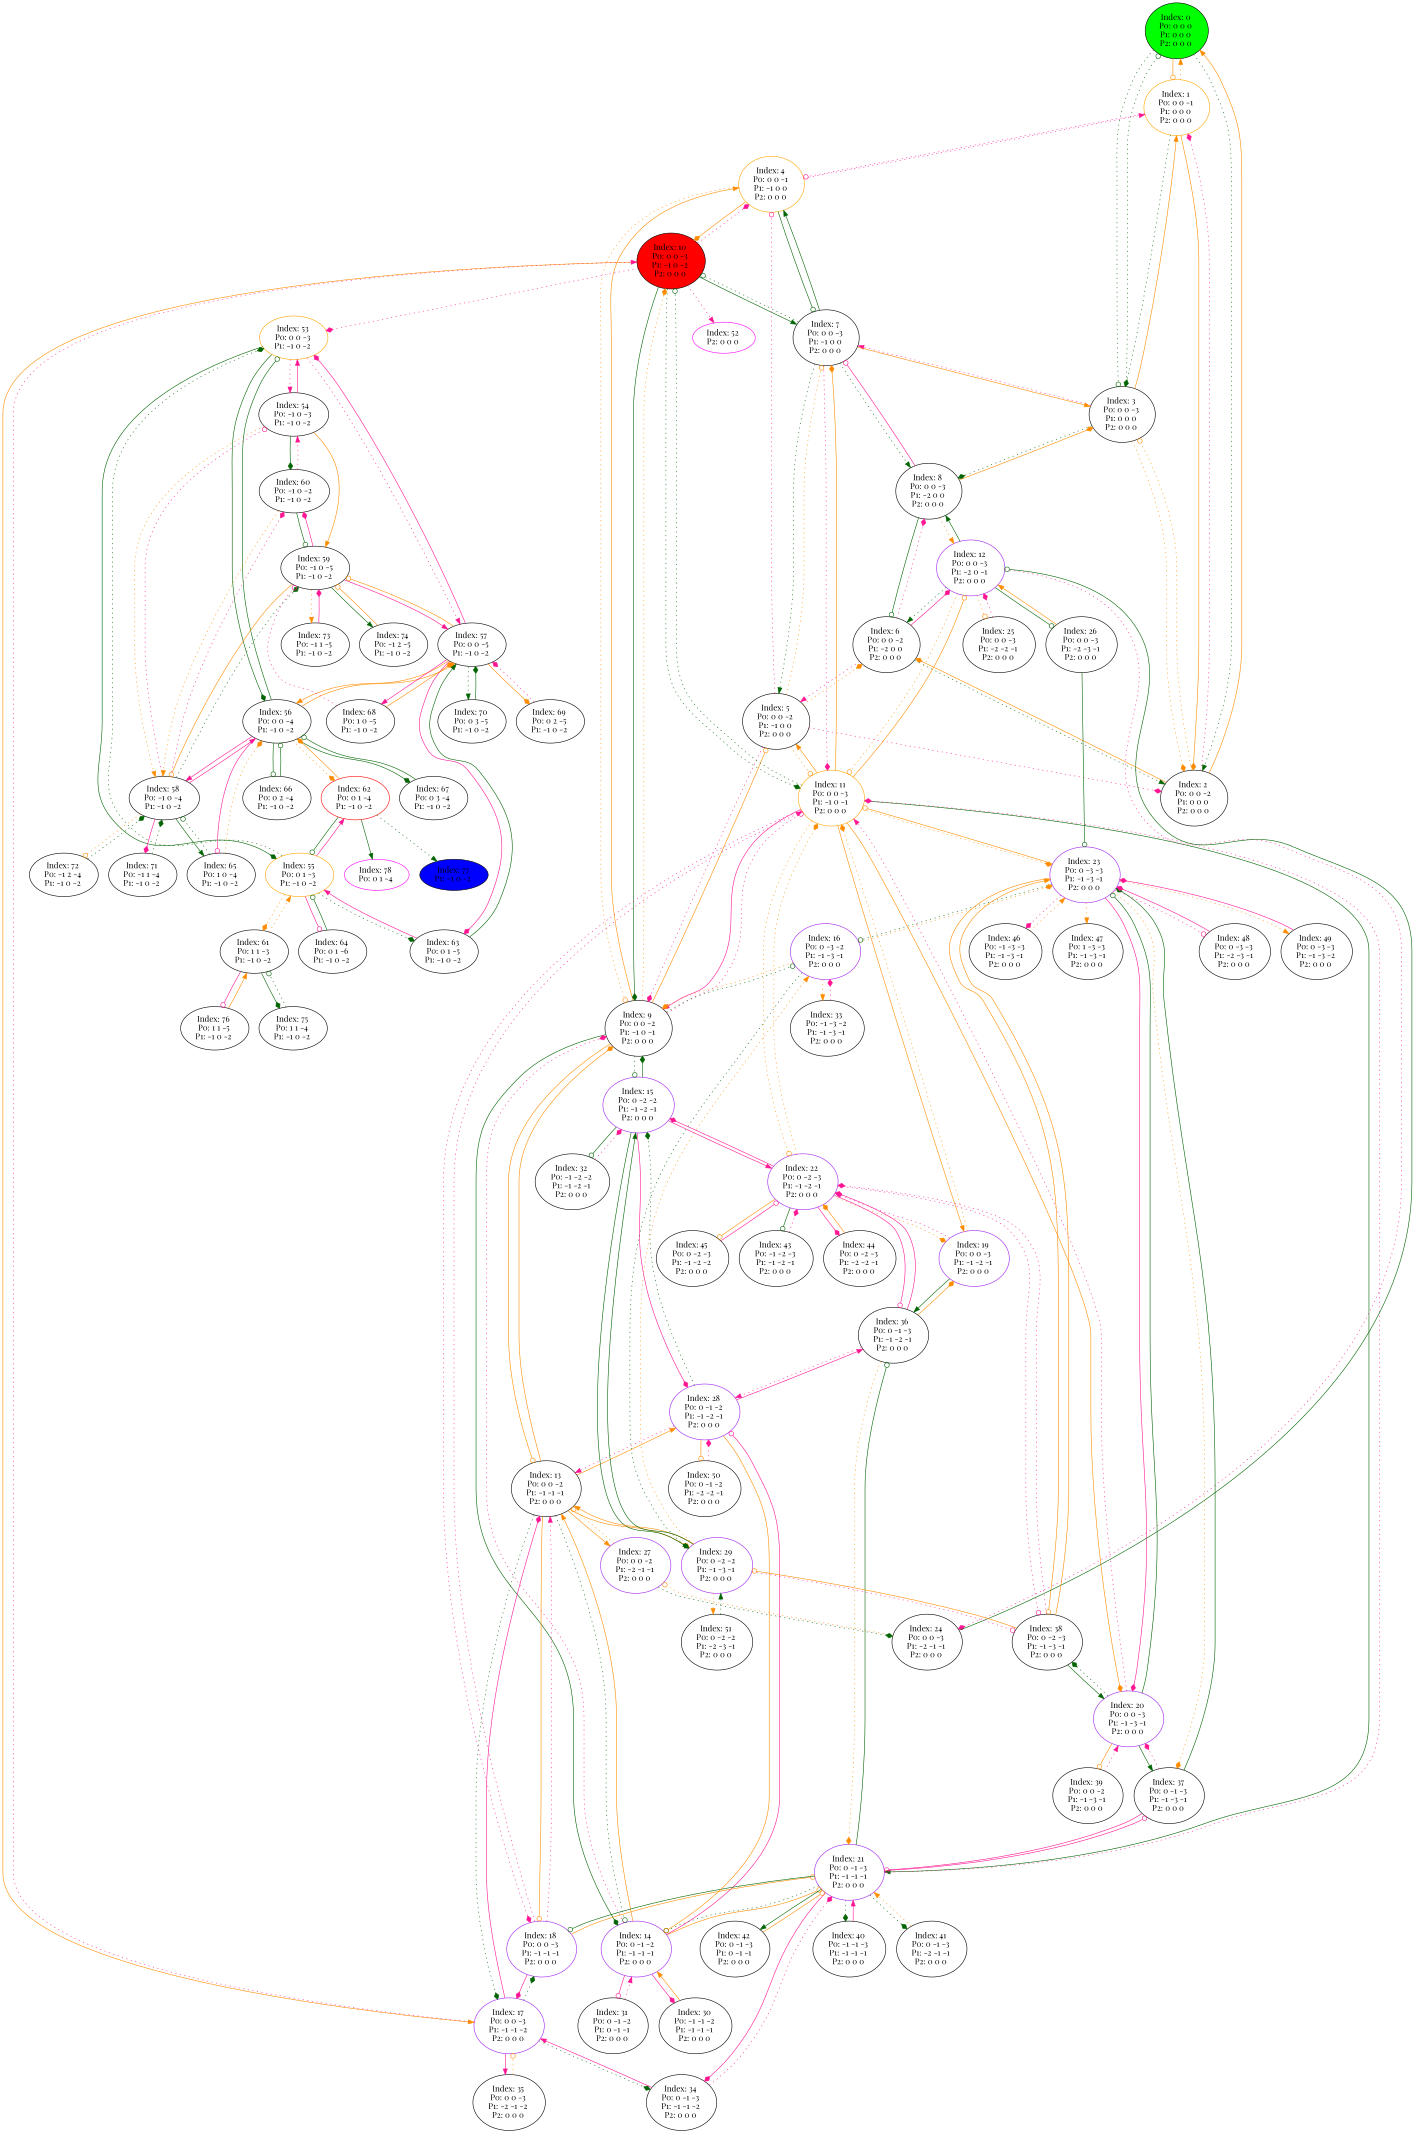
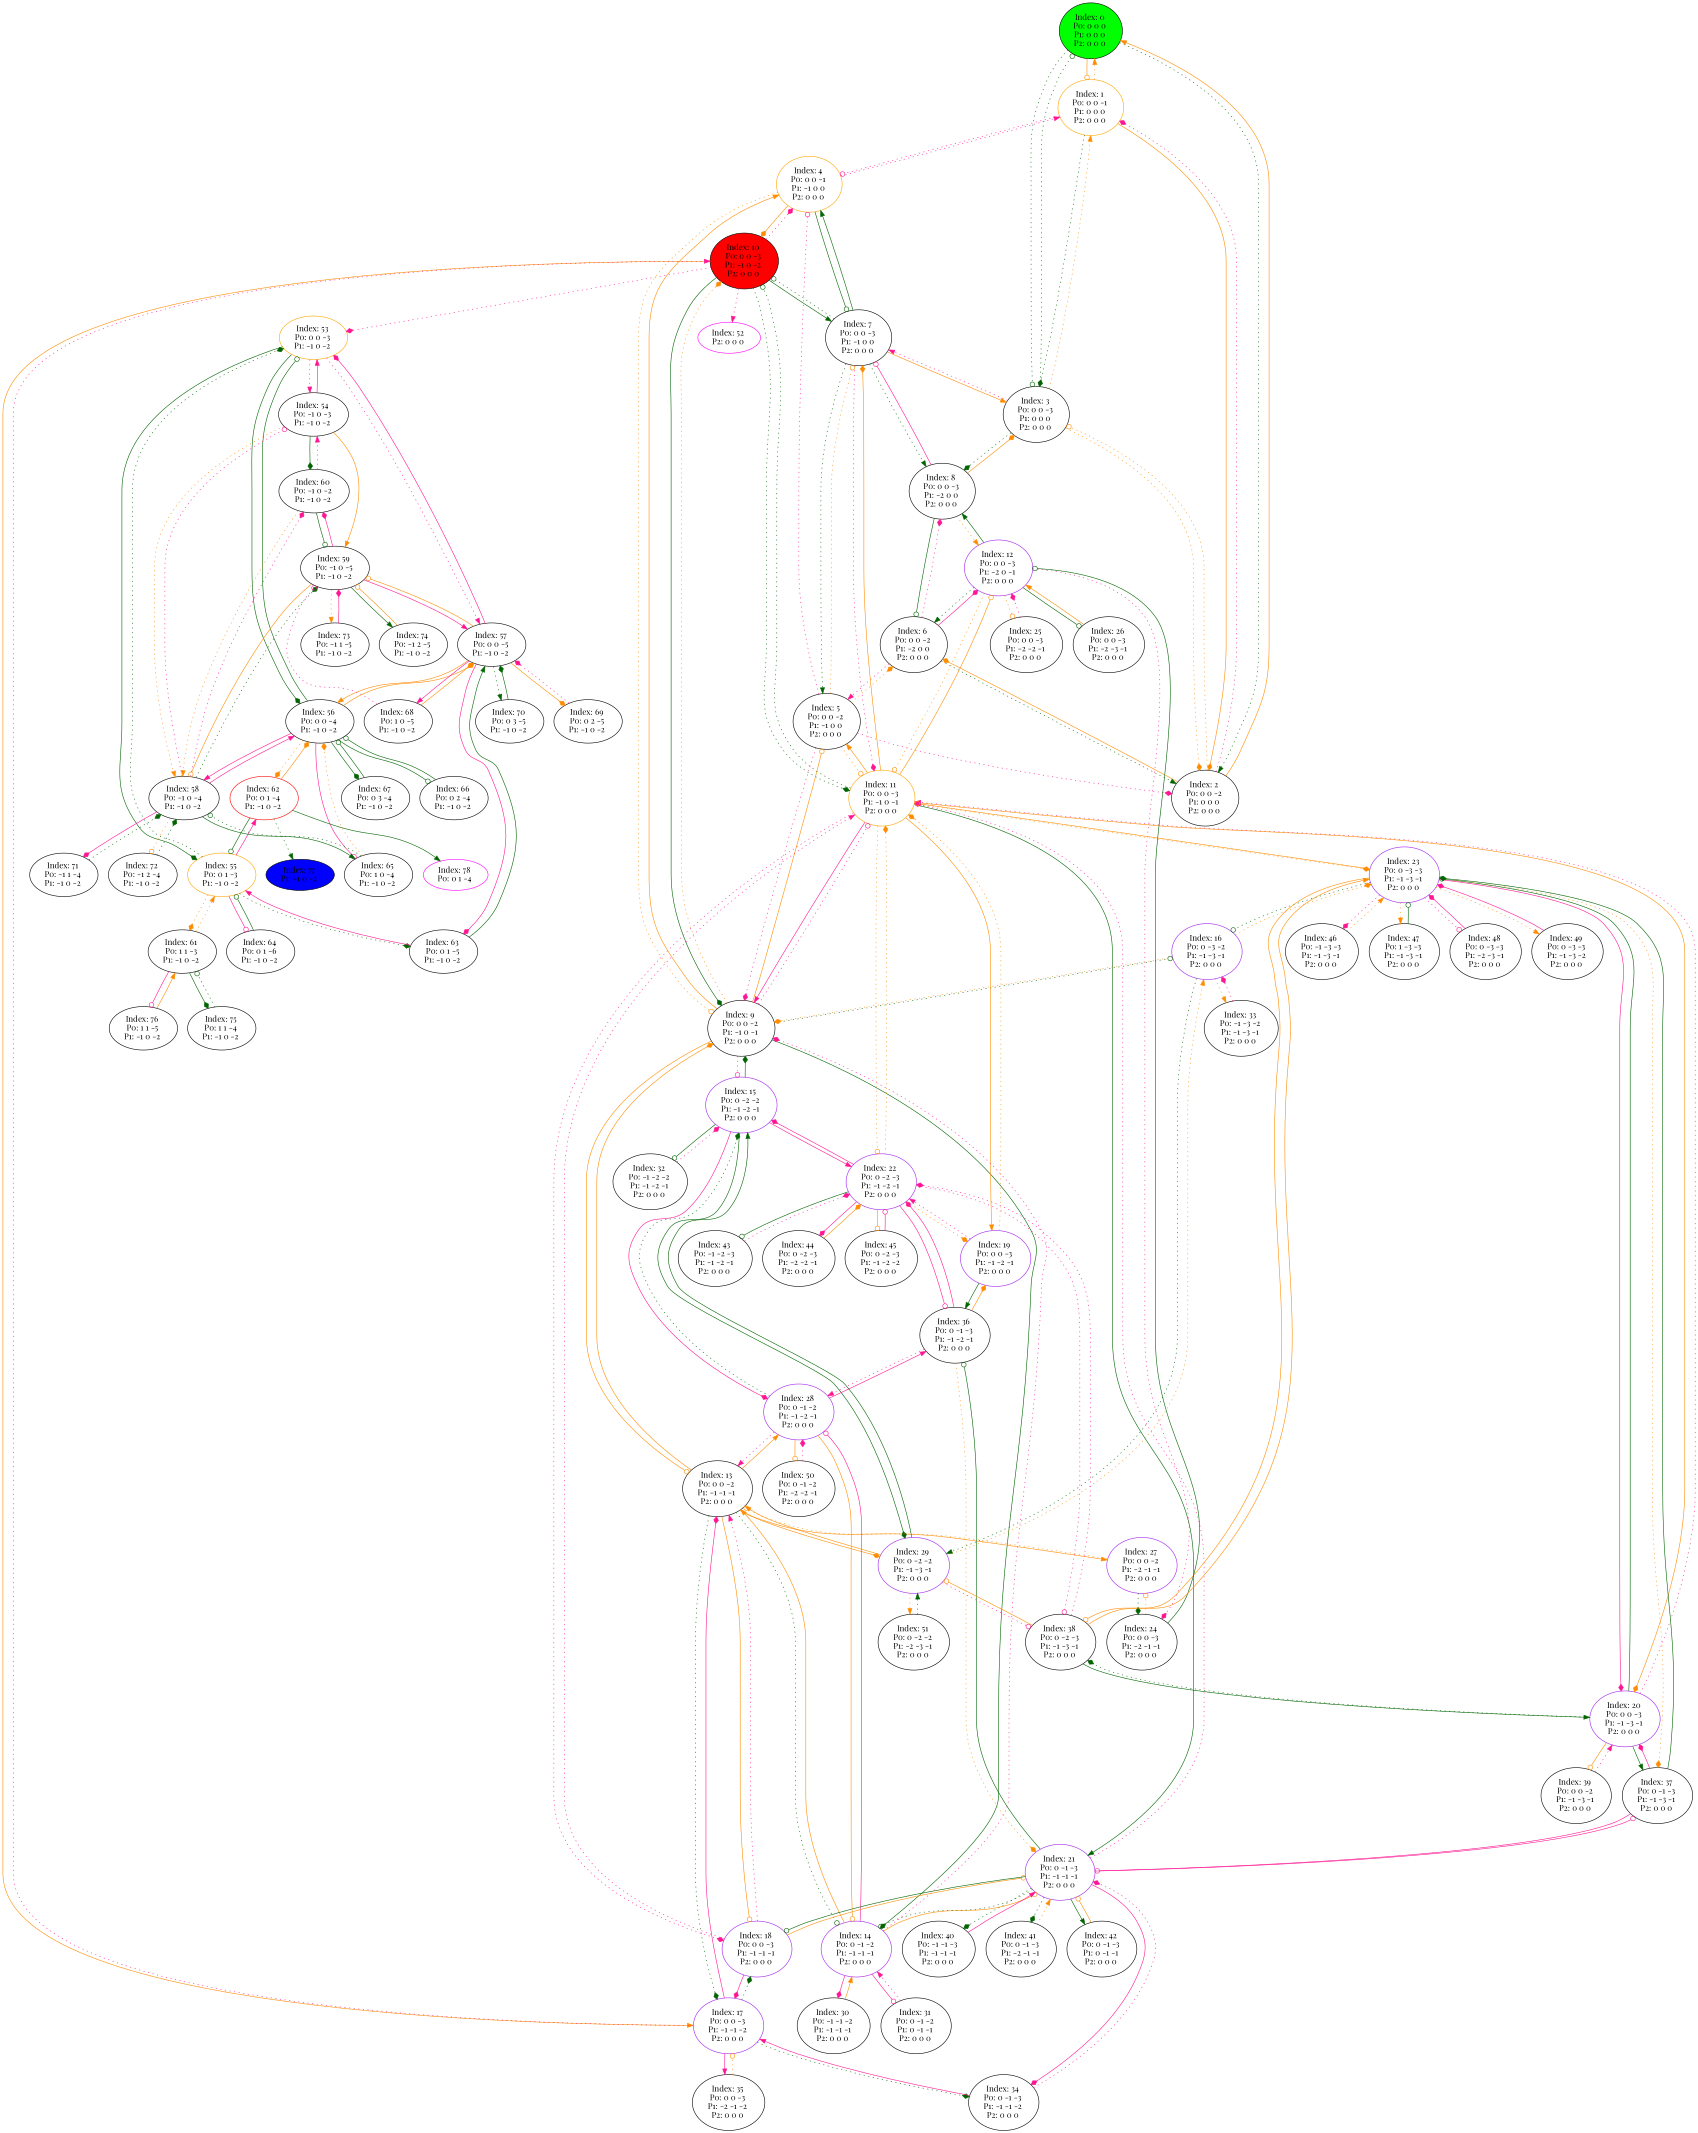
edge "Index: 3 P0: 0 0 -3 P1: 0 0 0 P2: 0 0 0" -> "Index: 1 P0: 0 0 -1 P1: 0 0 0 P2: 0 0 0": style solid -> dotted
edge "Index: 26 P0: 0 0 -3 P1: -2 -3 -1 P2: 0 0 0" -> "Index: 23 P0: 0 -3 -3 P1: -1 -3 -1 P2: 0 0 0": now "Index: 47 P0: 1 -3 -3 P1: -1 -3 -1 P2: 0 0 0" -> "Index: 23 P0: 0 -3 -3 P1: -1 -3 -1 P2: 0 0 0"
edge "Index: 9 P0: 0 0 -2 P1: -1 0 -1 P2: 0 0 0" -> "Index: 15 P0: 0 -2 -2 P1: -1 -2 -1 P2: 0 0 0": color darkgreen -> deeppink
edge "Index: 37 P0: 0 -1 -3 P1: -1 -3 -1 P2: 0 0 0" -> "Index: 20 P0: 0 0 -3 P1: -1 -3 -1 P2: 0 0 0": style dotted -> solid
